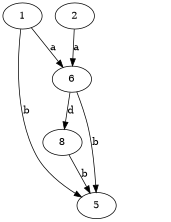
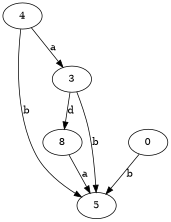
node "1": label "1" -> "4"
node "2": removed
node "6": label "6" -> "3"
node "0": added
edge "8" -> "5": label "b" -> "a"
